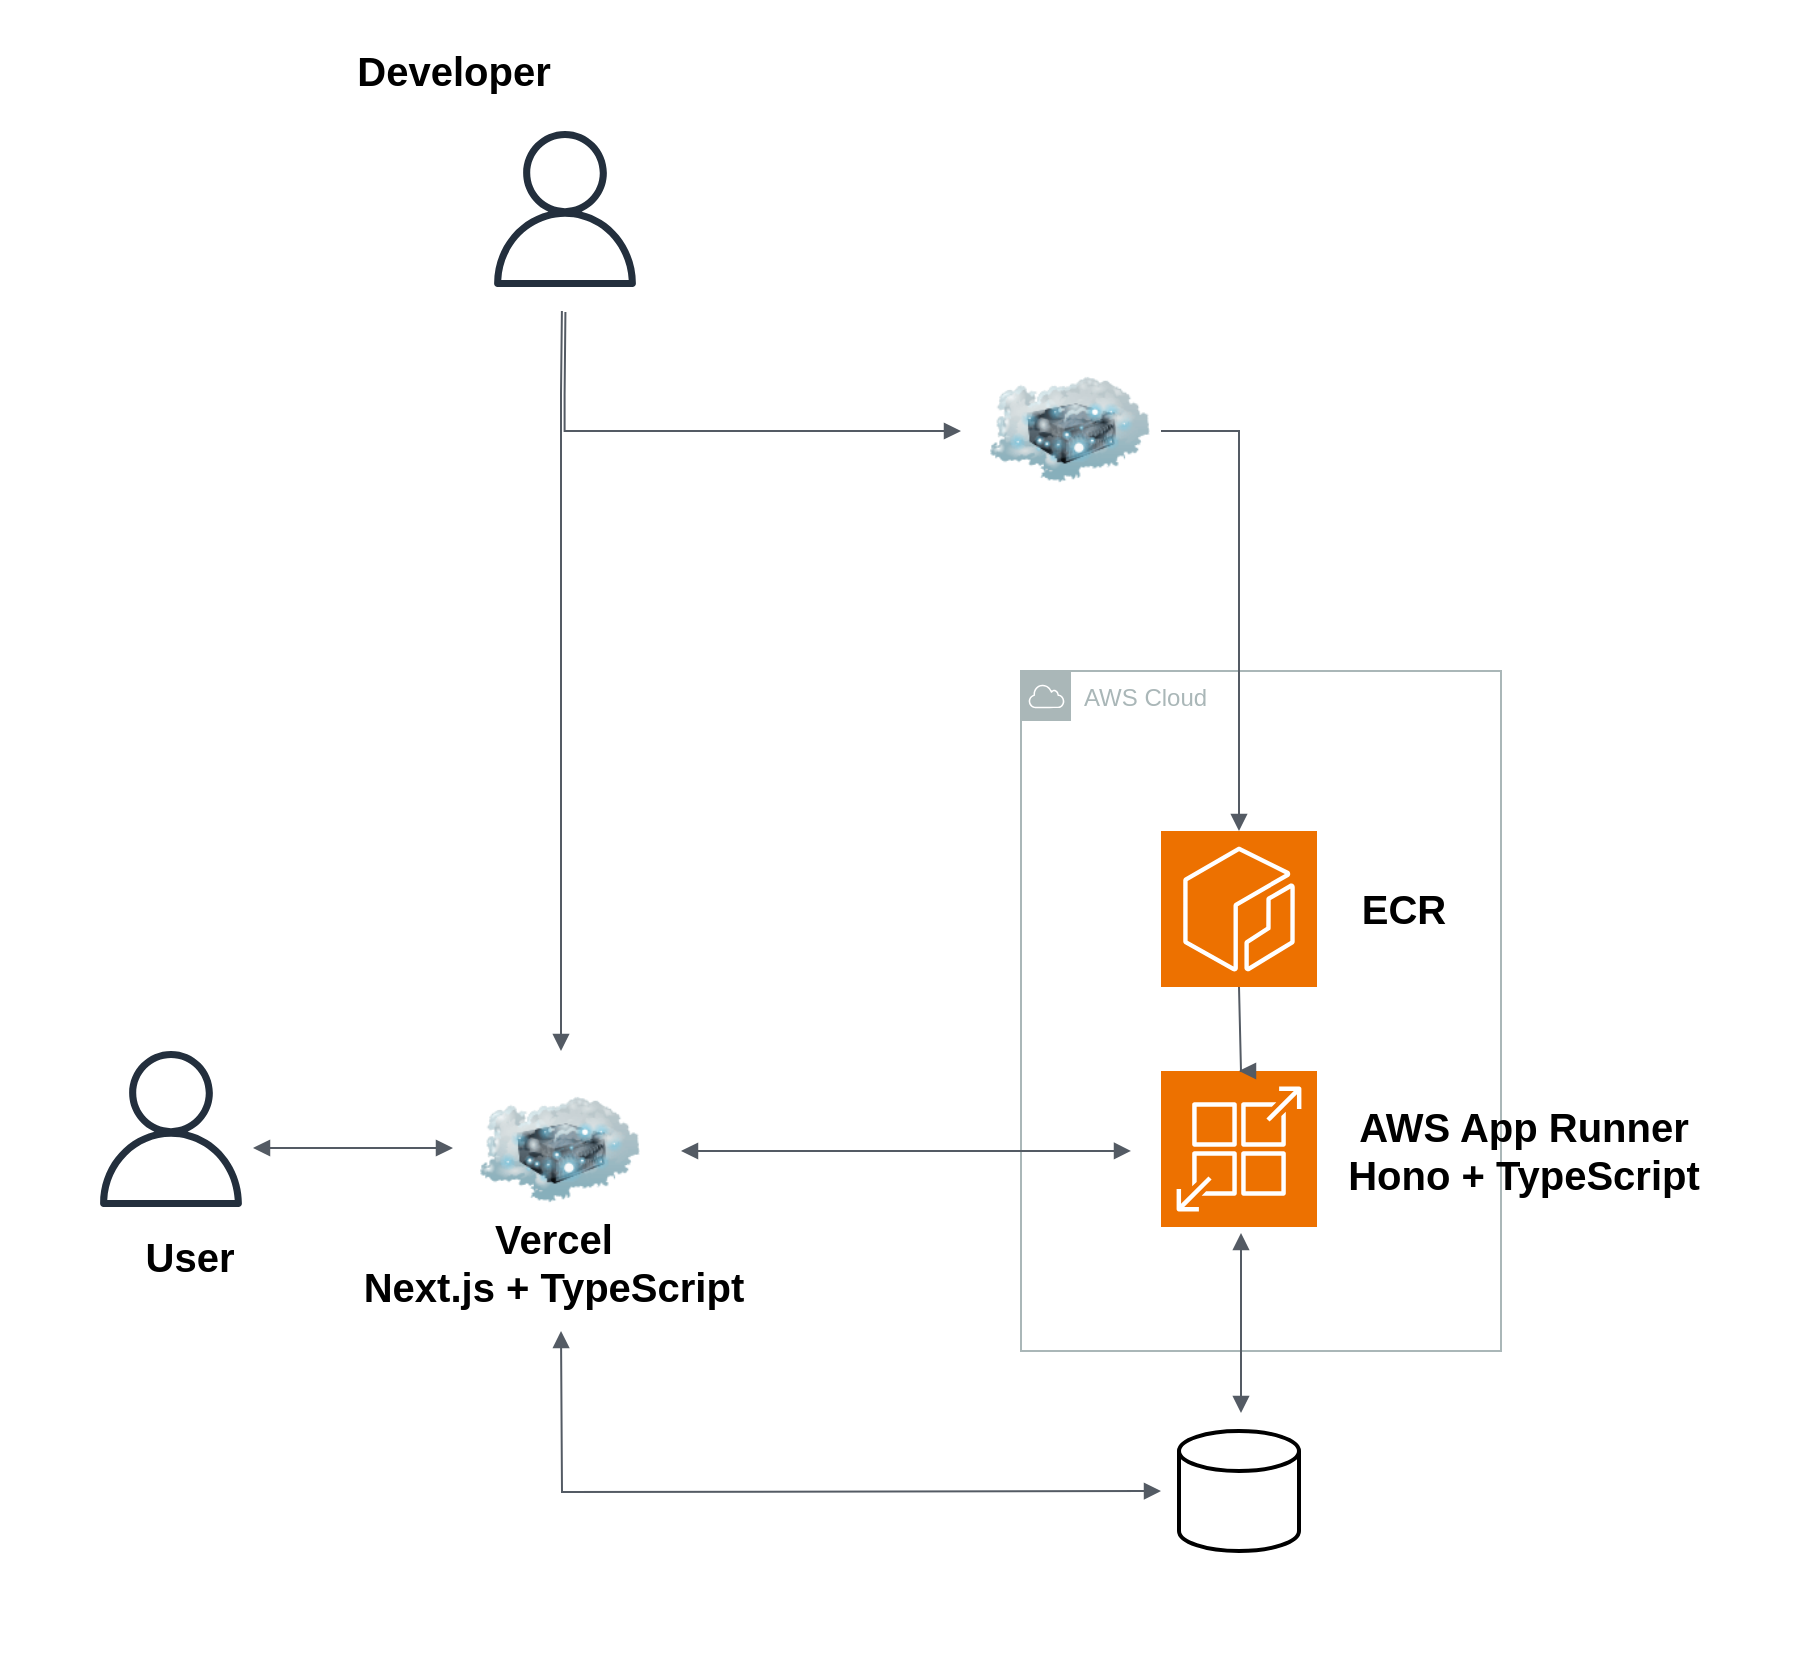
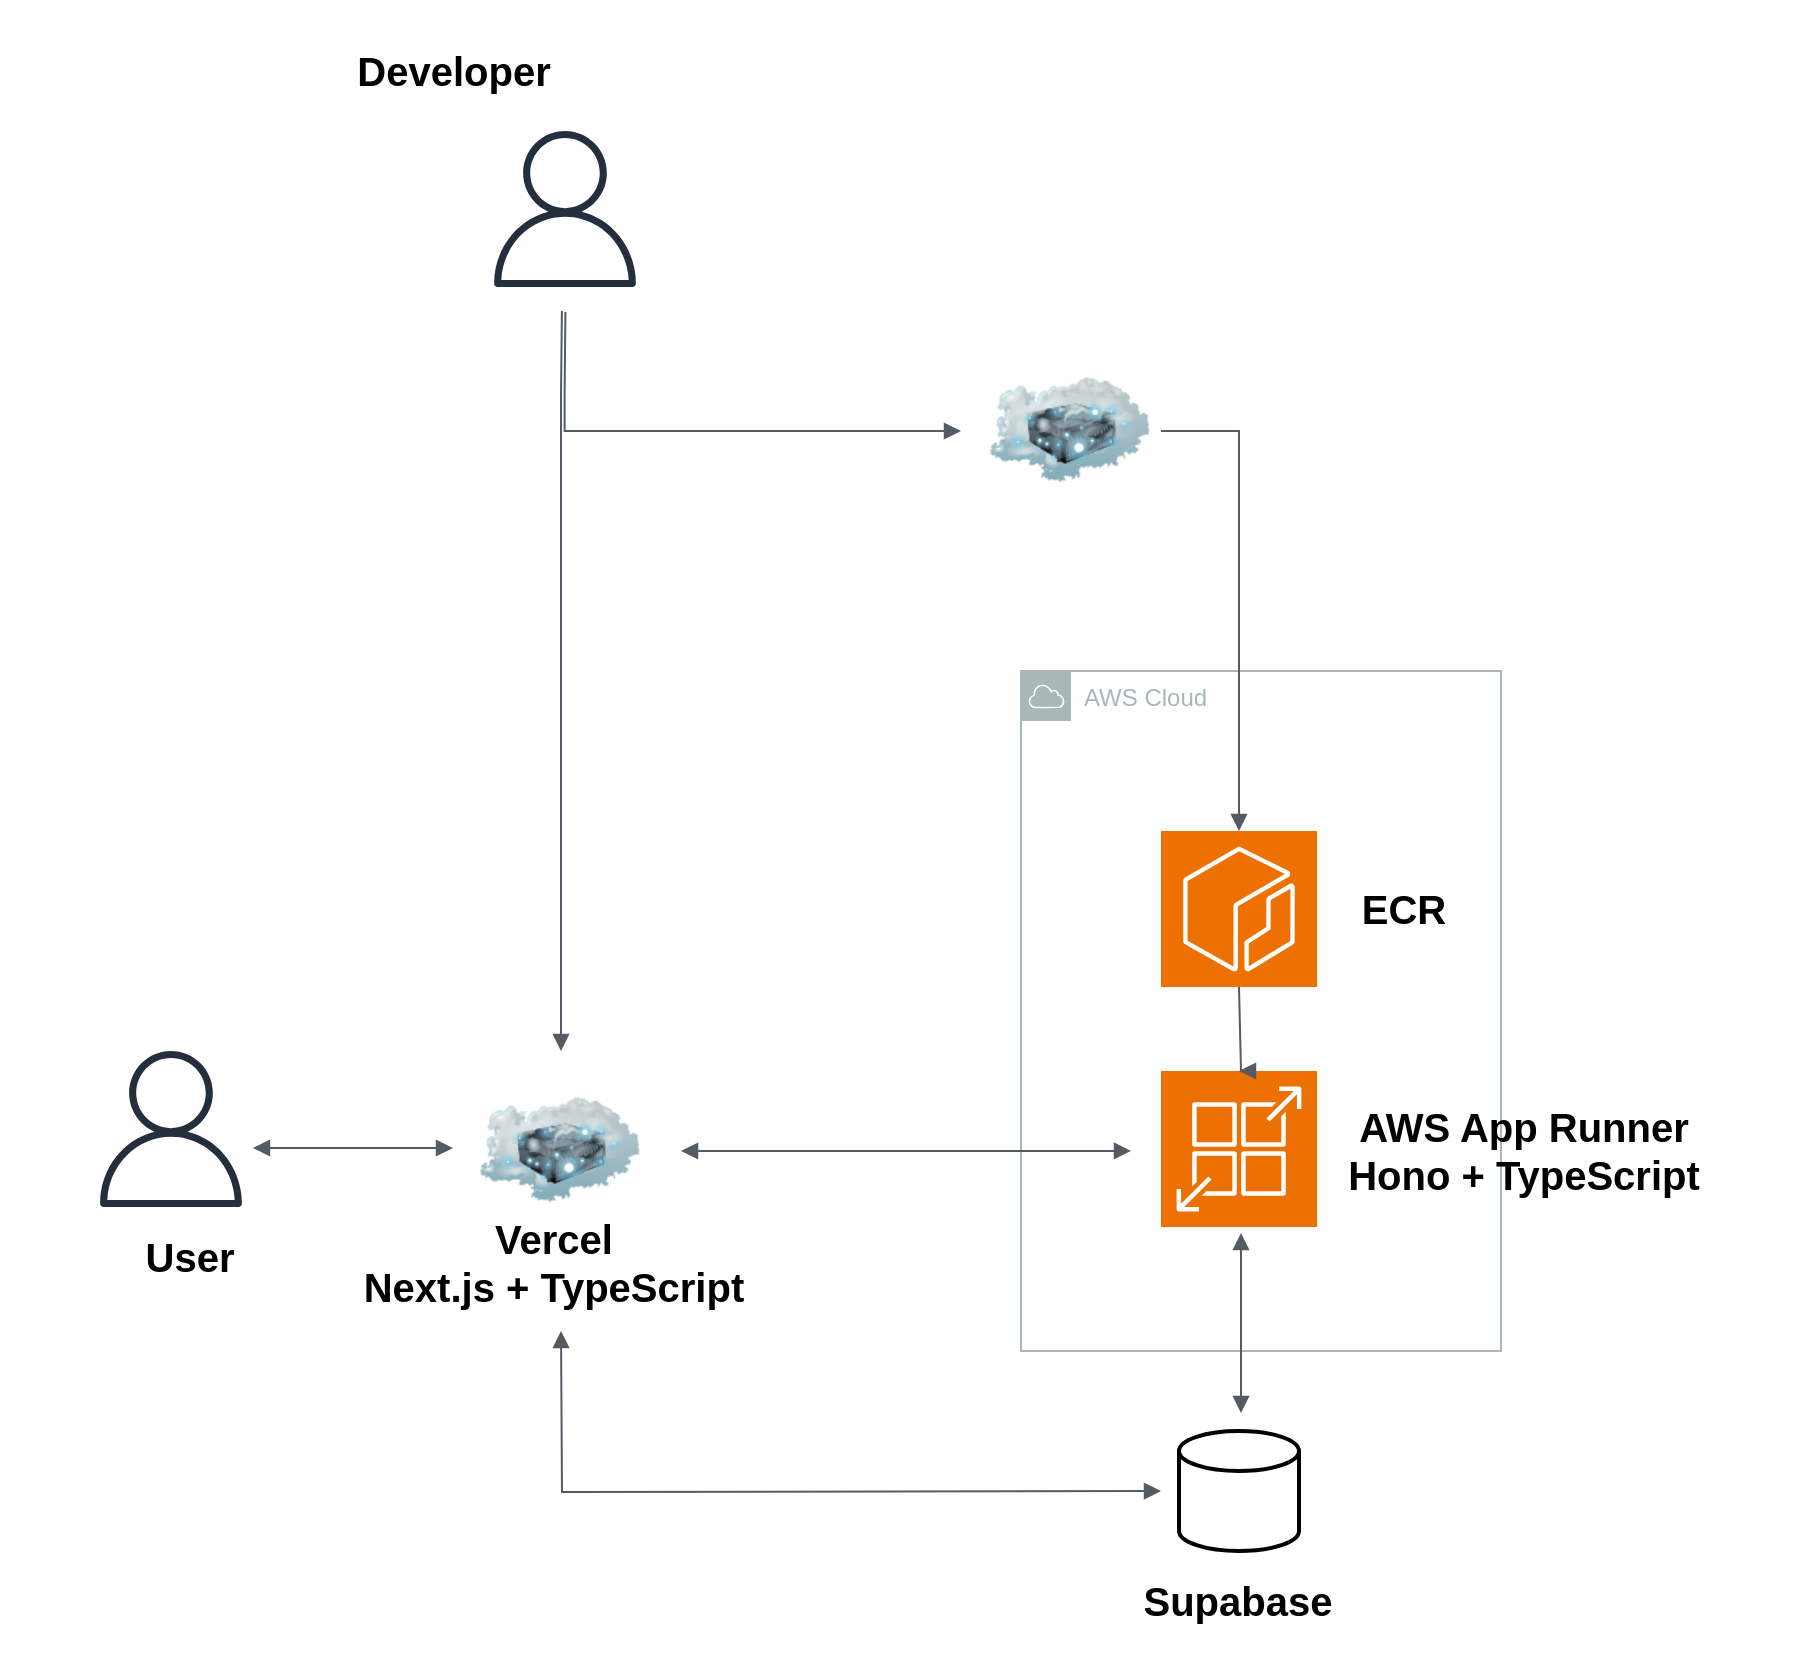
node "Supabase": added
